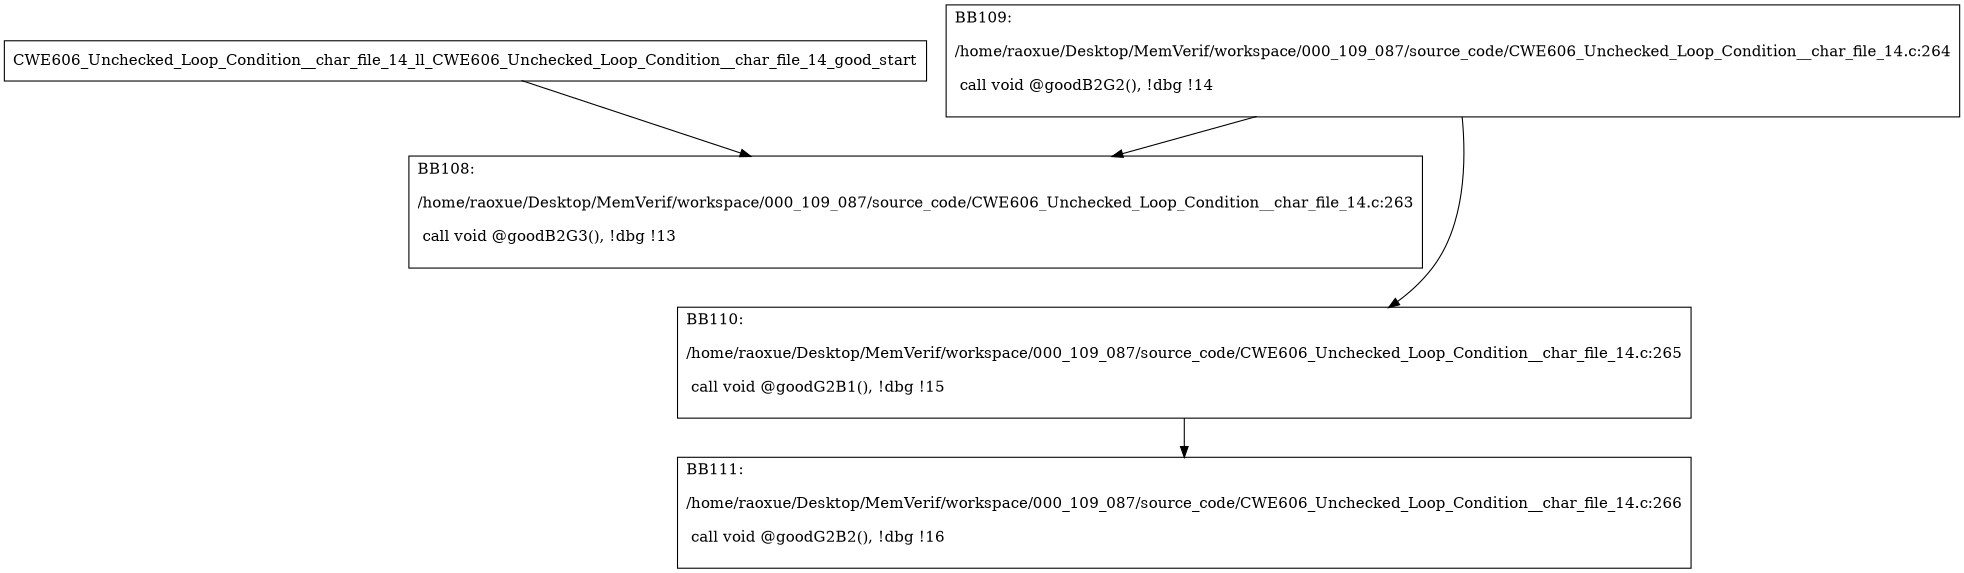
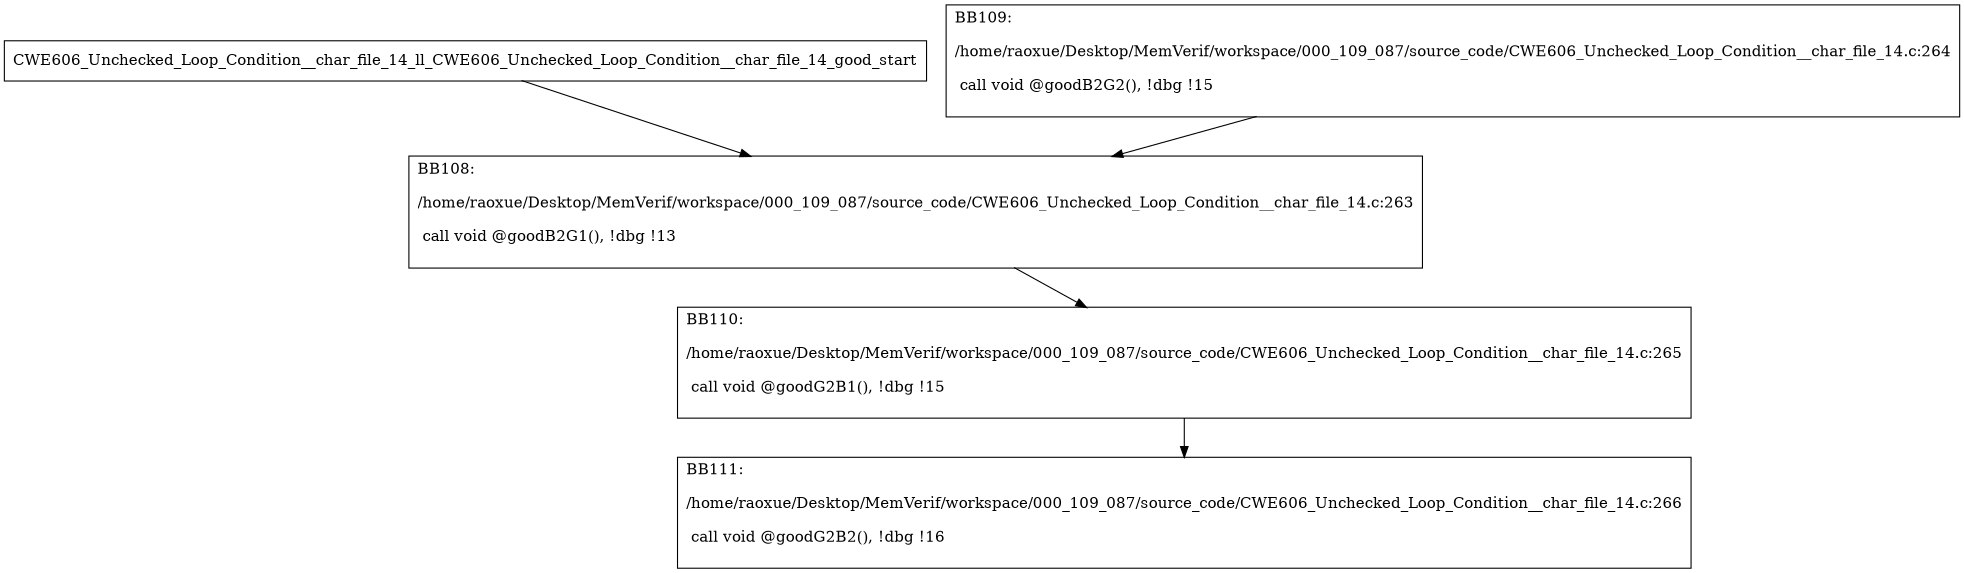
node "BB109:": text "call void @goodB2G2(), !dbg !14" -> "call void @goodB2G2(), !dbg !15"
edge "BB109:" -> "BB110:": now "BB108:" -> "BB110:"
node "BB108:": text "call void @goodB2G3(), !dbg !13" -> "call void @goodB2G1(), !dbg !13"
